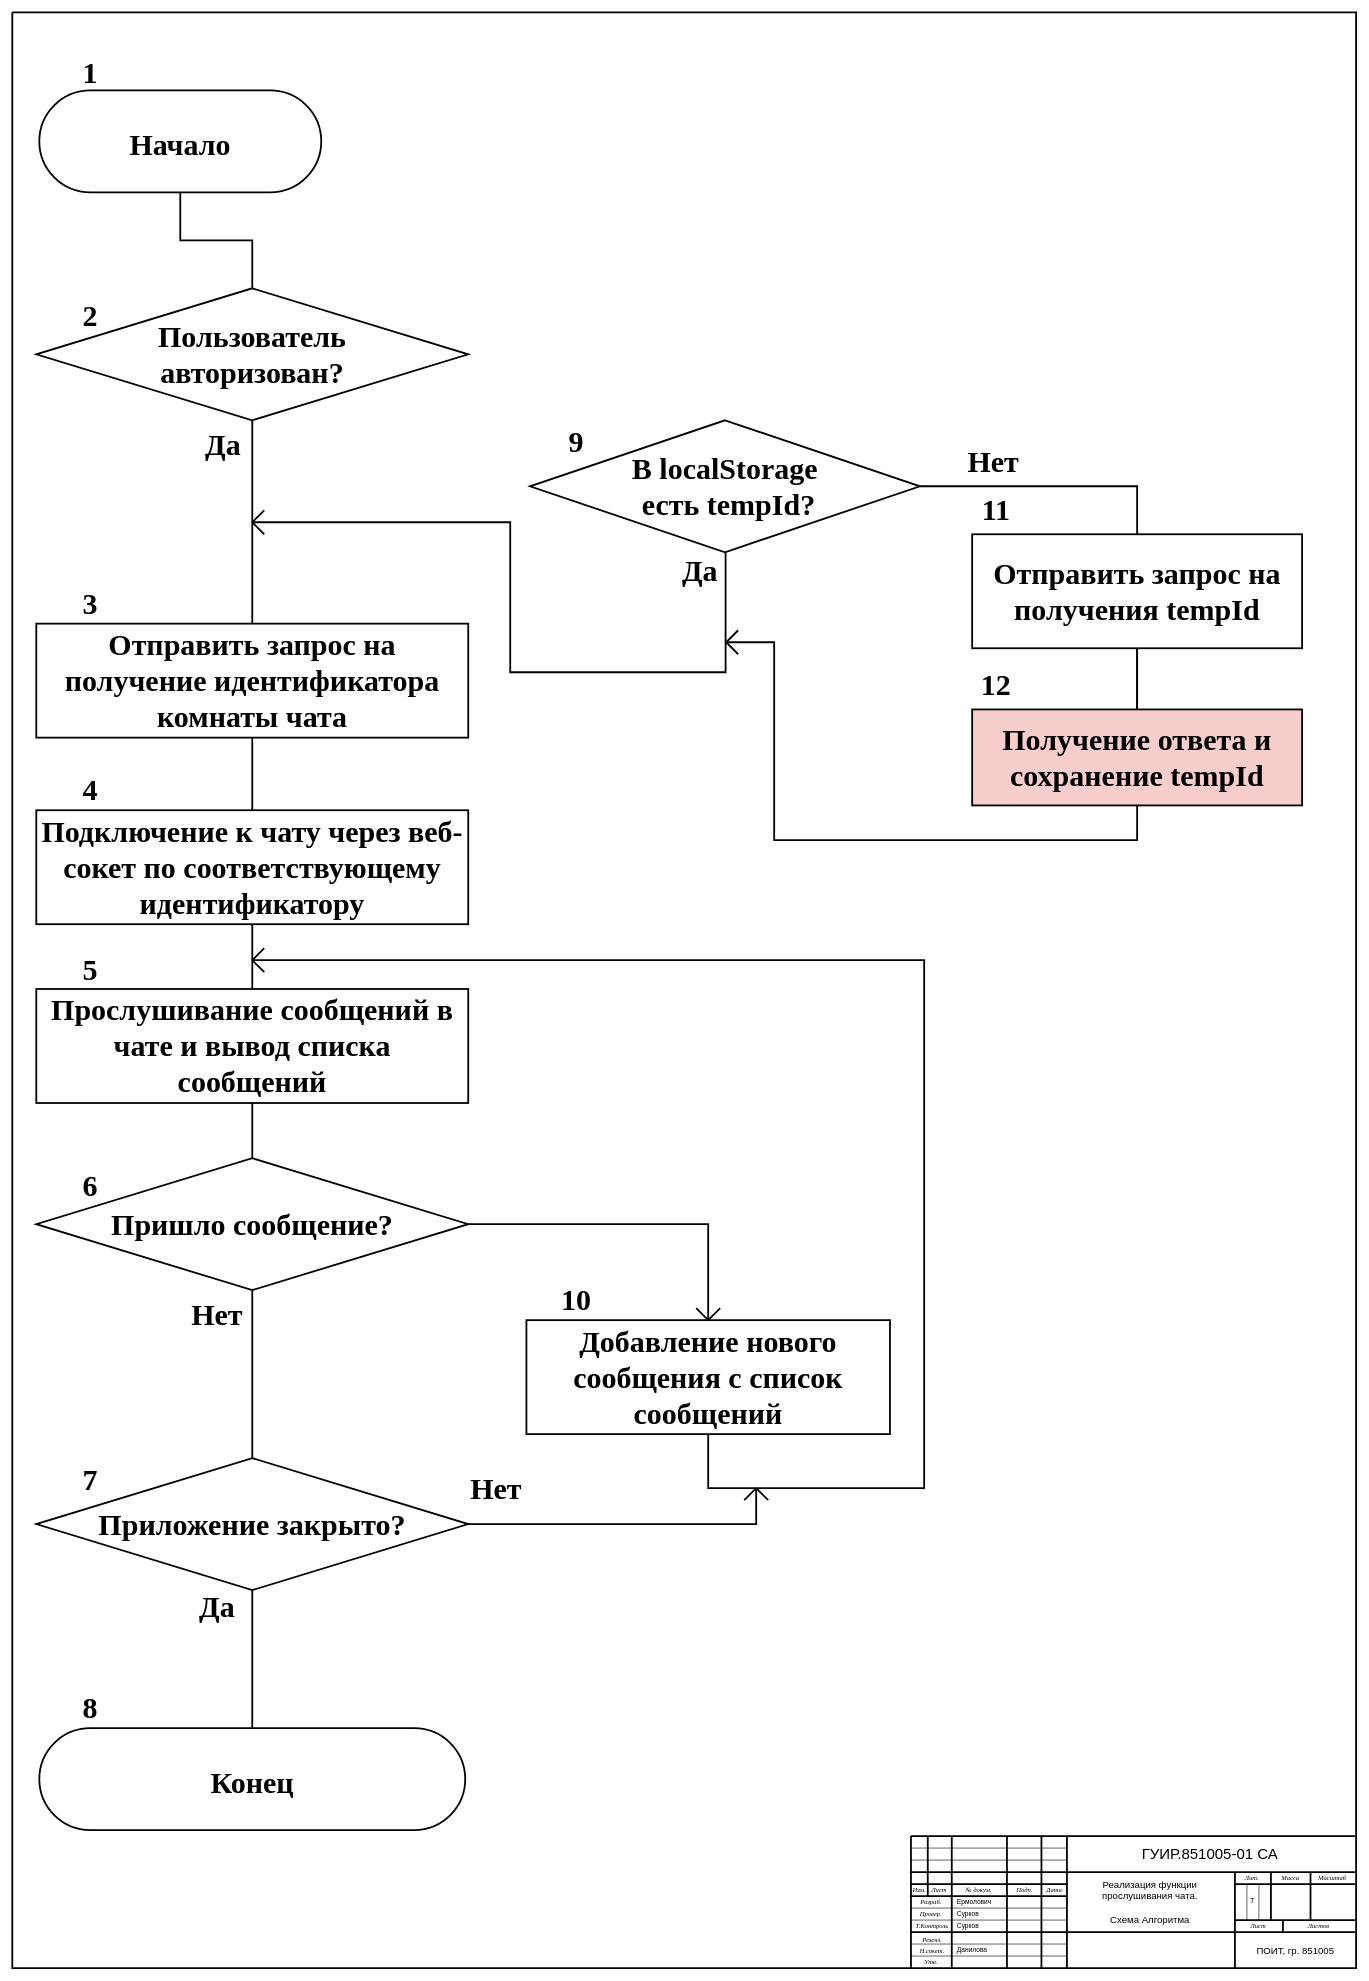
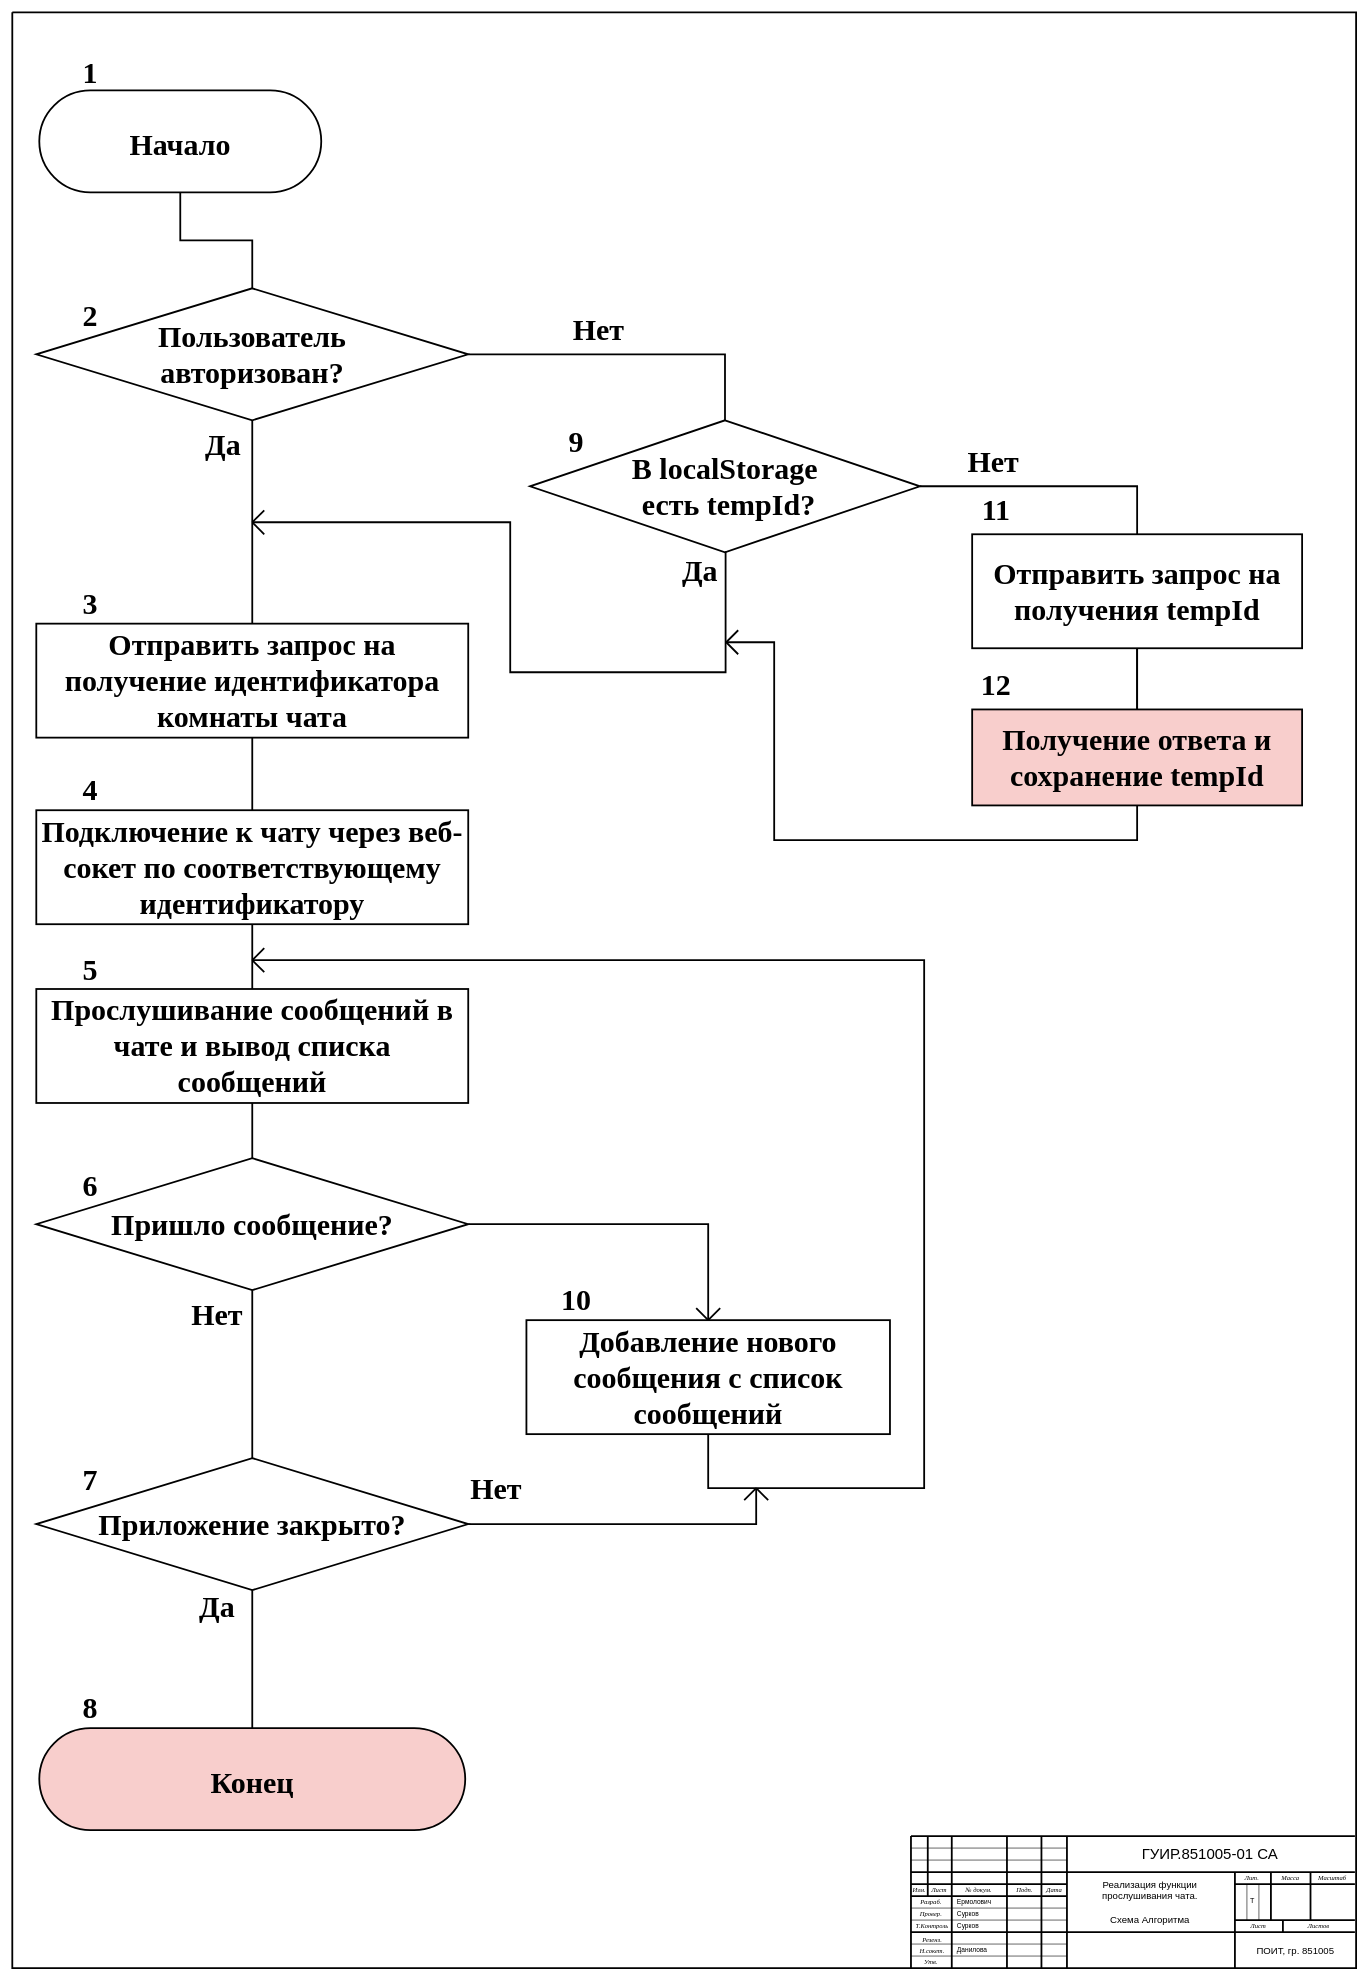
edge "Пользователь авторизован?" -- "В localStorage есть tempId?": added, label "Нет"
node "Конец": fillcolor #ffffff -> #f8cecc
